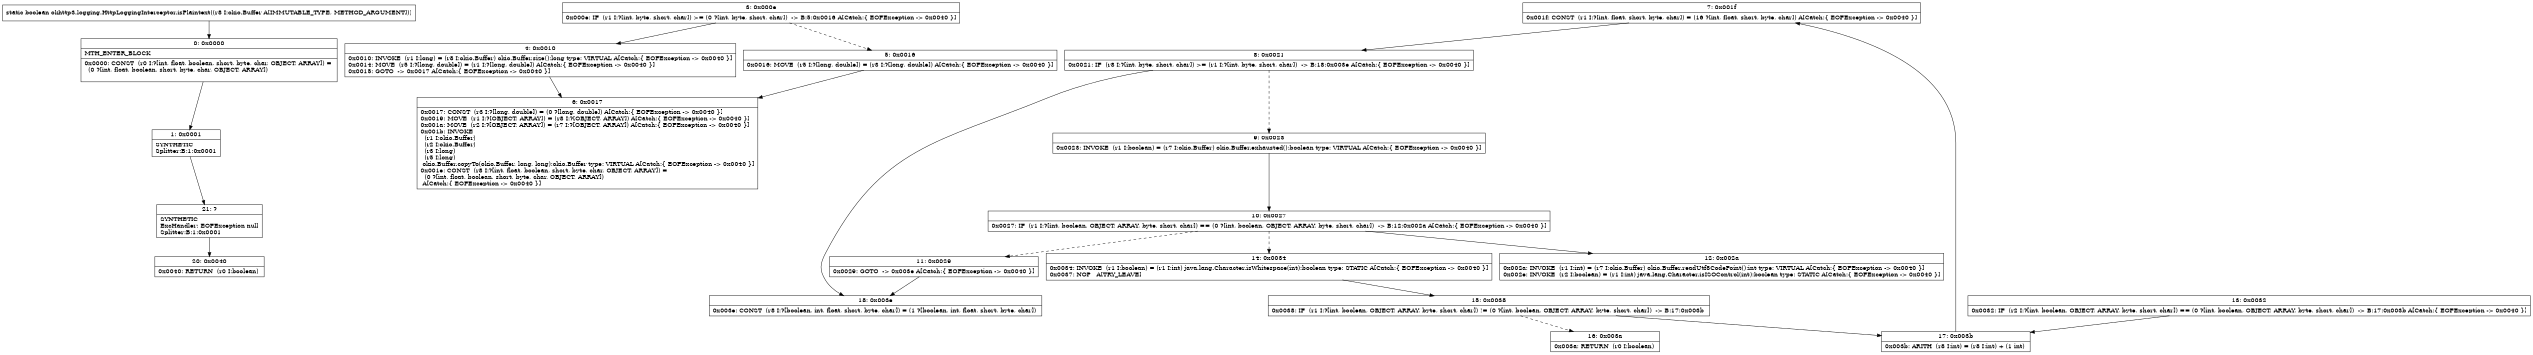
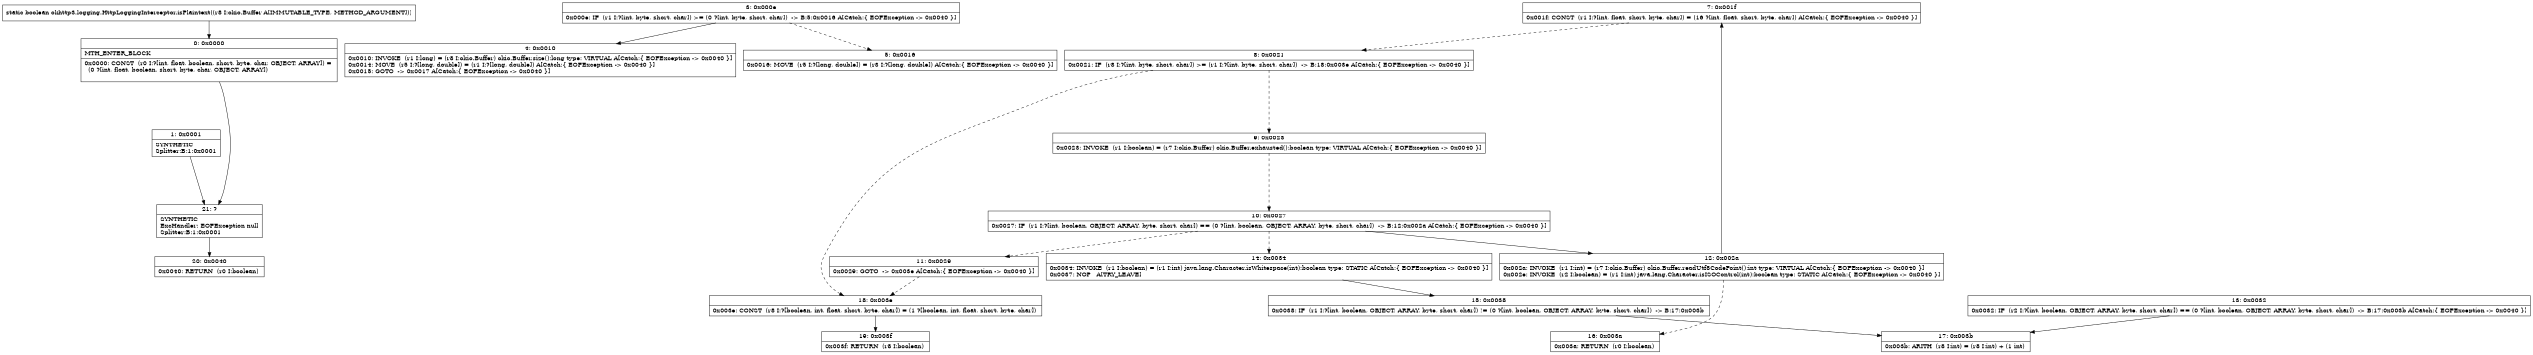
edge "7: 0x001f" -> "8: 0x0021": style solid -> dashed
edge "0: 0x0000" -> "1: 0x0001": now "0: 0x0000" -> "21: ?"
edge "17: 0x003b" -> "7: 0x001f": now "12: 0x002a" -> "7: 0x001f"
edge "8: 0x0021" -> "18: 0x003e": style solid -> dashed
node "6: 0x0017": removed
edge "9: 0x0023" -> "10: 0x0027": style solid -> dashed
edge "11: 0x0029" -> "18: 0x003e": style solid -> dashed
edge "15: 0x0038" -> "16: 0x003a": now "12: 0x002a" -> "16: 0x003a"
node "19: 0x003f": added
